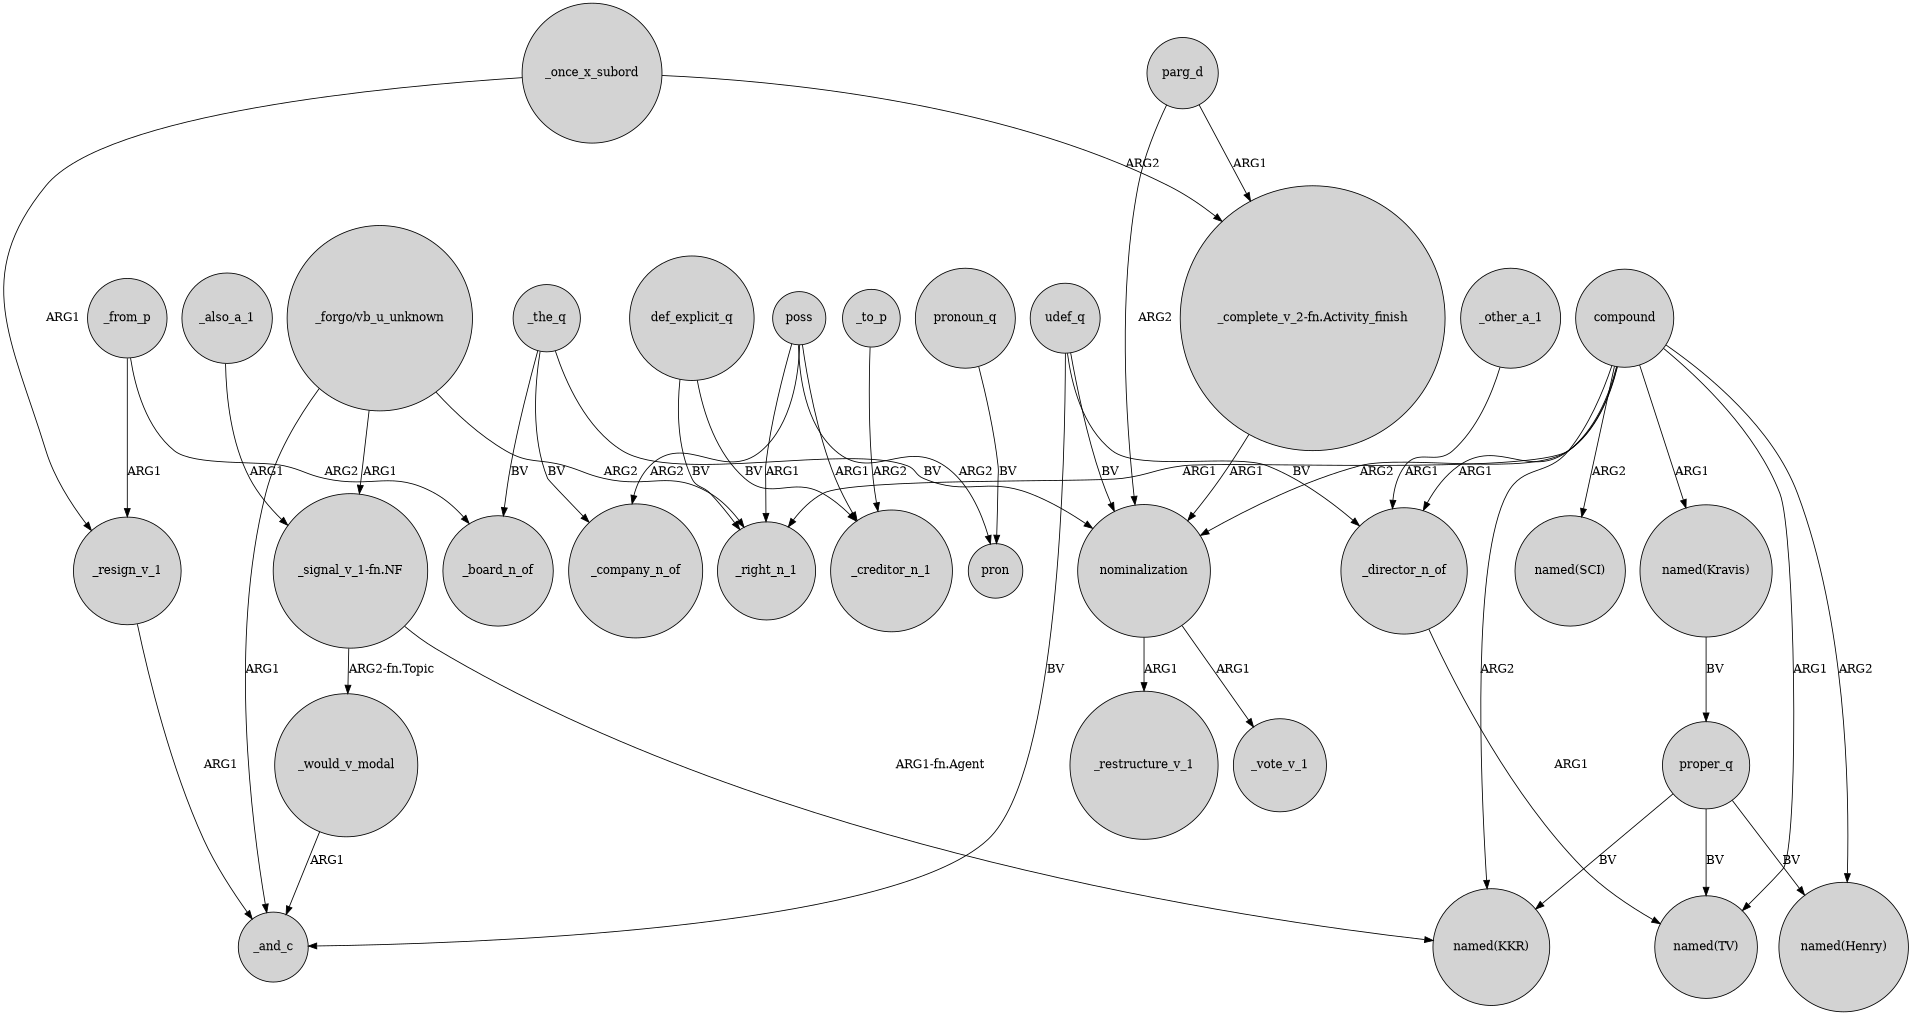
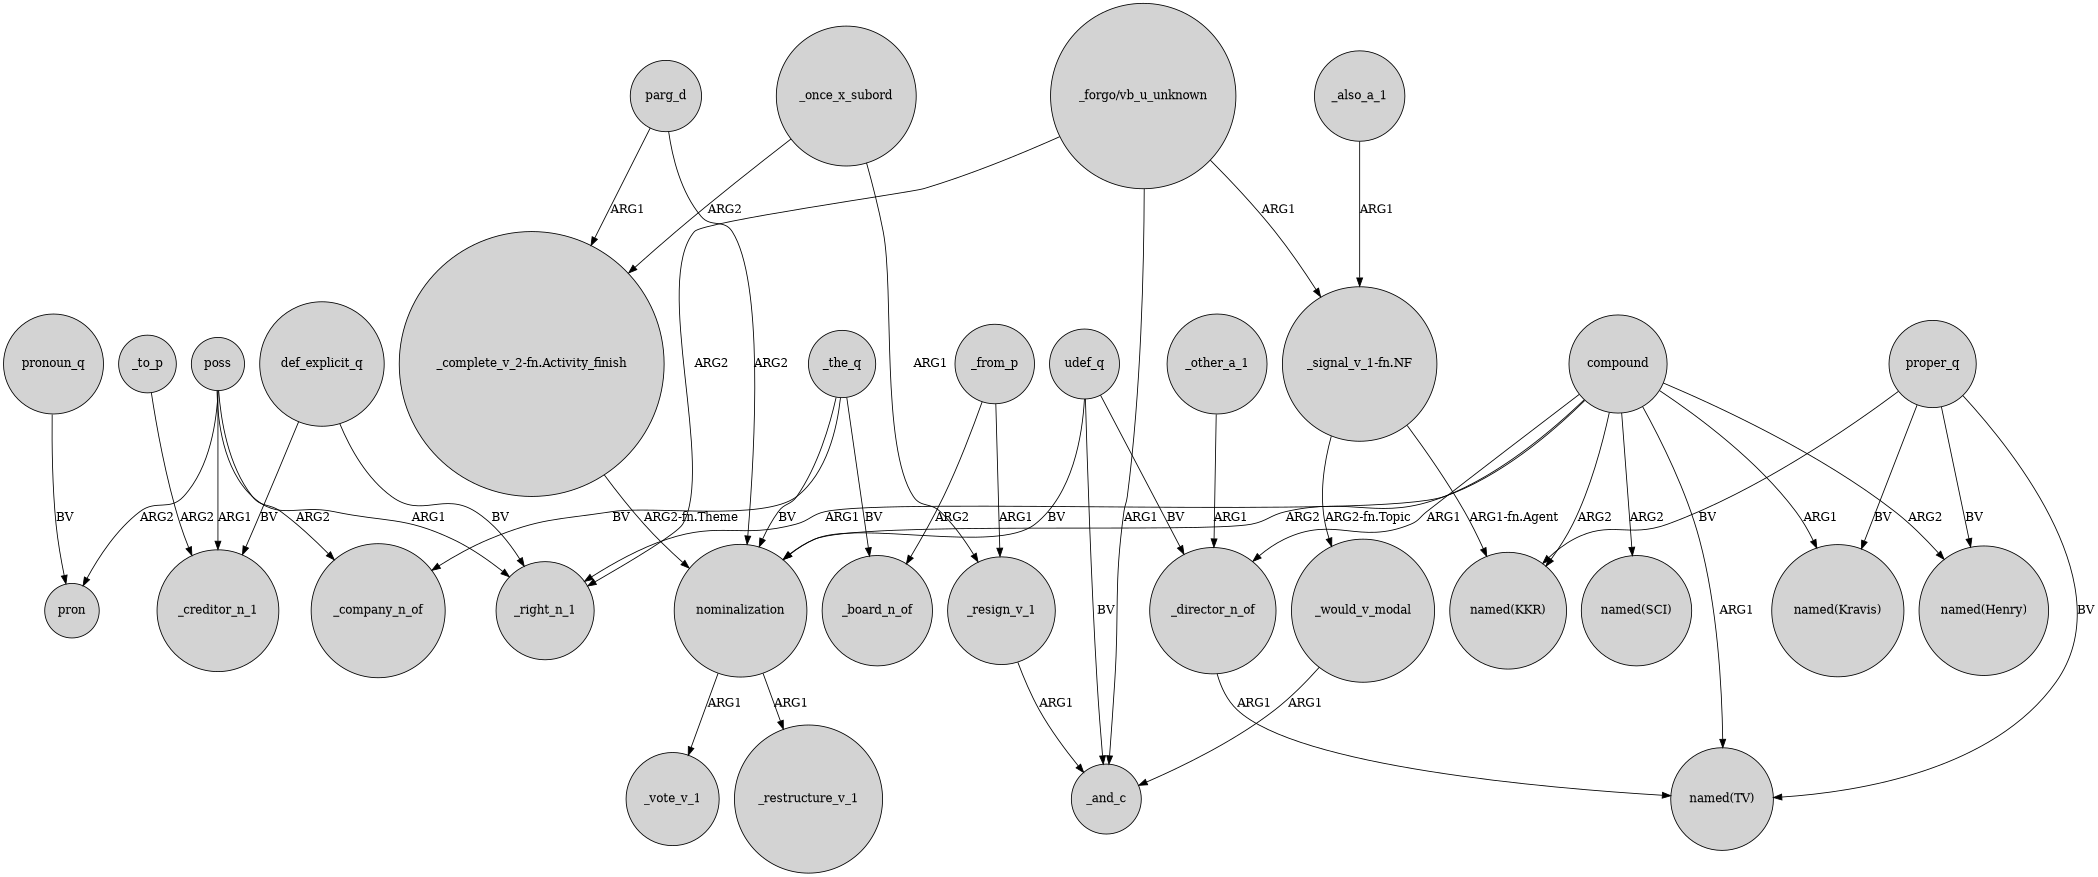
edge "_complete_v_2-fn.Activity_finish" -> "nominalization": label "ARG1" -> "ARG2-fn.Theme"
edge "named(Kravis)" -> "proper_q": reversed
